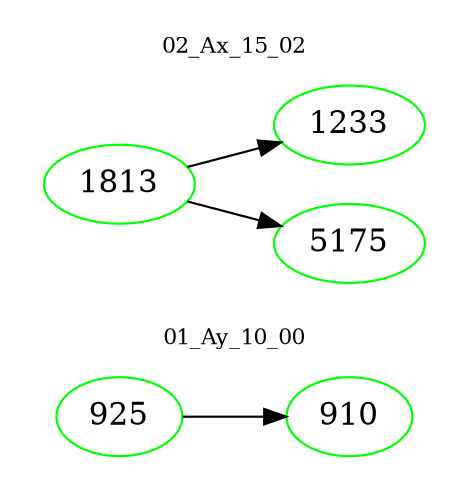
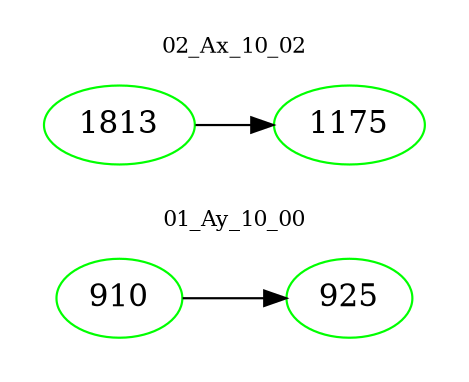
cluster "02_Ax_15_02": label "02_Ax_15_02" -> "02_Ax_10_02"
node "1233": removed
node "5175": label "5175" -> "1175"
edge "925" -> "910": reversed
